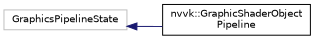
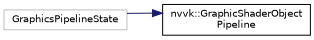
edge "nvvk::GraphicShaderObject Pipeline" -> "GraphicsPipelineState": reversed
